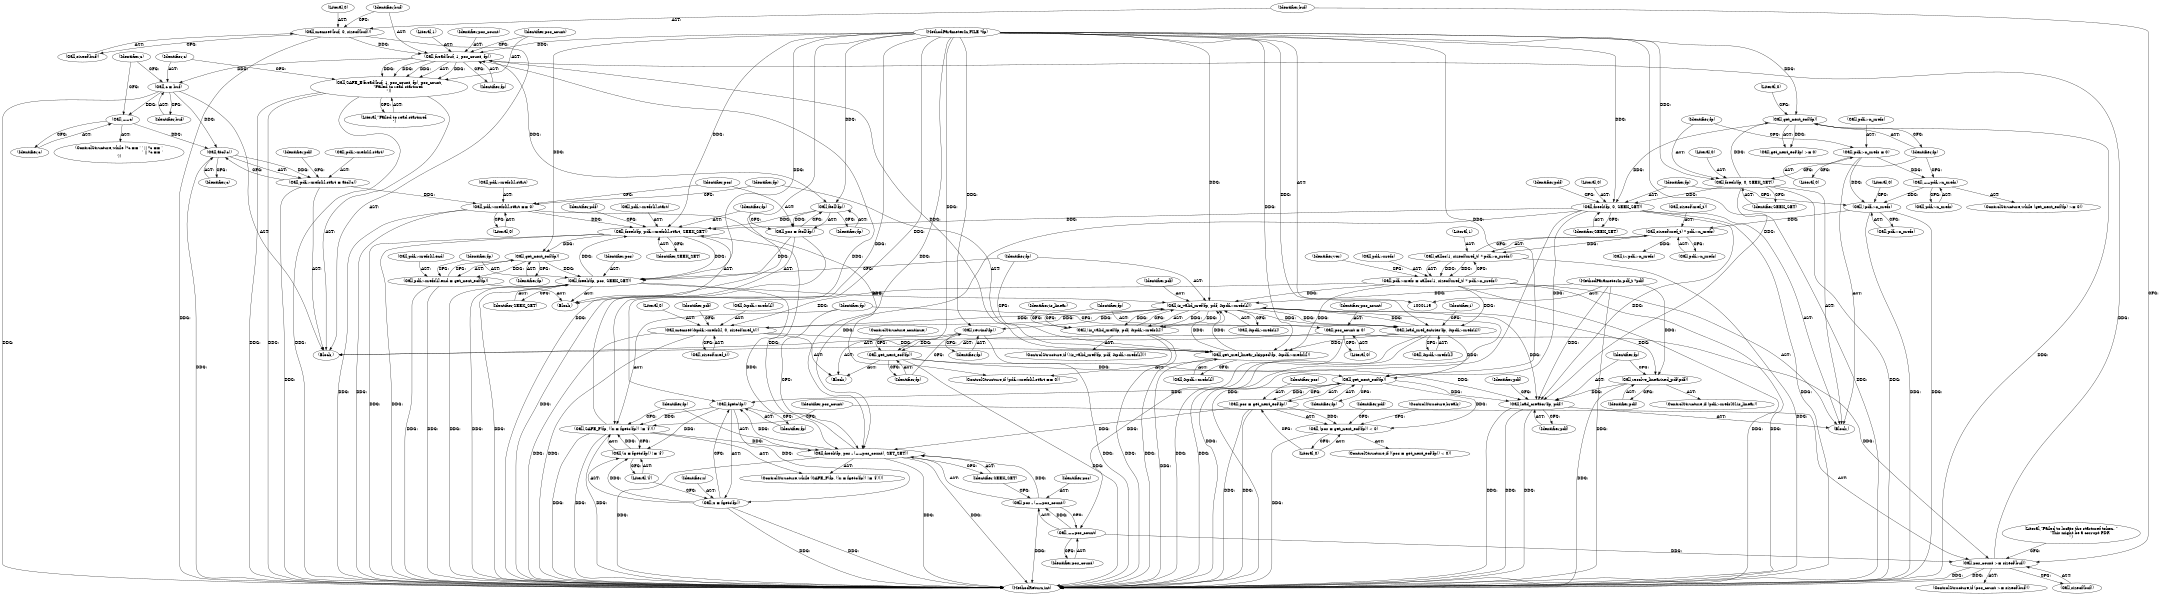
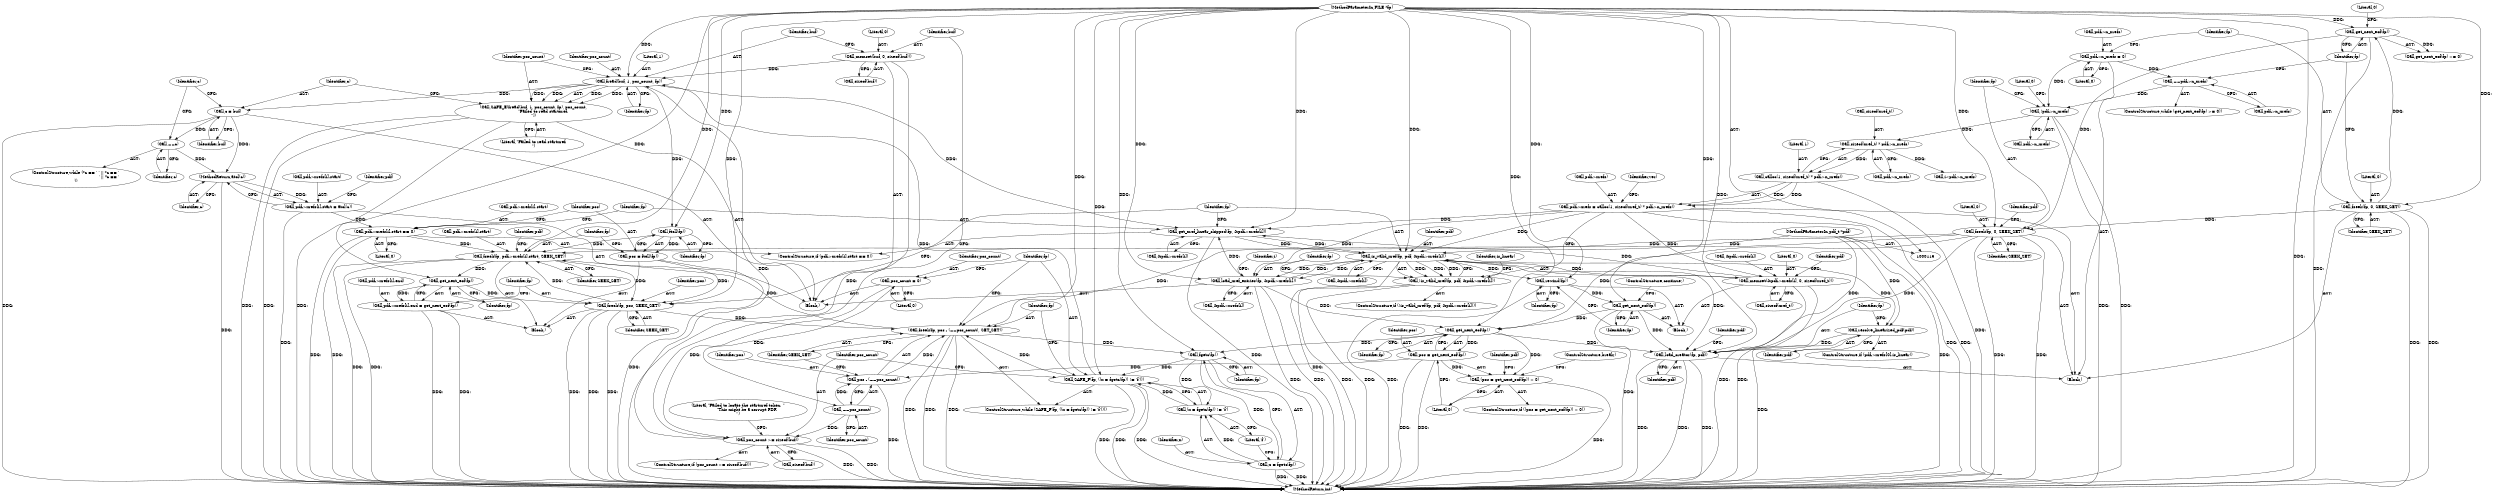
node "(Call,atol(c))": label "(Call,atol(c))" -> "(MethodReturn,atol(c))"
edge "(Call,pdf->xrefs = calloc(1, sizeof(xref_t) * pdf->n_xrefs))" -> "(Call,calloc(1, sizeof(xref_t) * pdf->n_xrefs))": now "(Call,pdf->xrefs = calloc(1, sizeof(xref_t) * pdf->n_xrefs))" -> "(Call,!is_valid_xref(fp, pdf, &pdf->xrefs[i]))"
edge "(Call,fseek(fp, pos, SEEK_SET))" -> "(Call,is_valid_xref(fp, pdf, &pdf->xrefs[i]))": removed, label "DDG:"
edge "(Call,memset(&pdf->xrefs[i], 0, sizeof(xref_t)))" -> "(Call,is_valid_xref(fp, pdf, &pdf->xrefs[i]))": label "DDG: " -> "AST: "
edge "(Call,pos = get_next_eof(fp))" -> "(Call,fseek(fp, pos - (++pos_count), SET_SET))": now "(Call,pos = get_next_eof(fp))" -> "(Call,pos - (++pos_count))"
